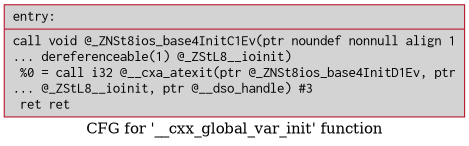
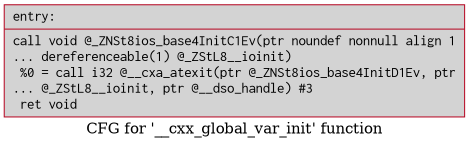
node "entry:": text "ret ret" -> "ret void"
